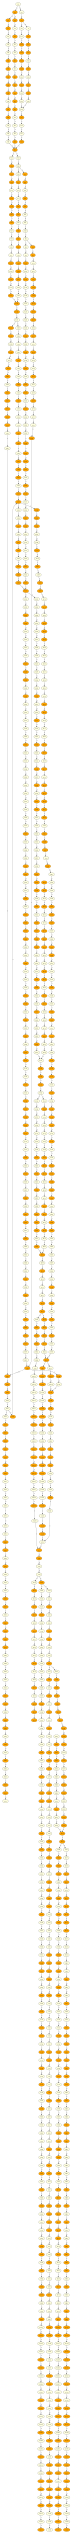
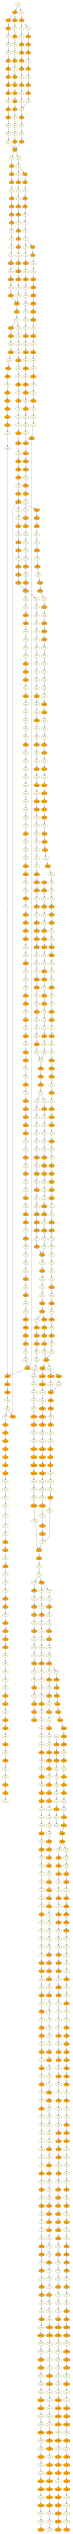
node "S366": fillcolor lightyellow -> orange
